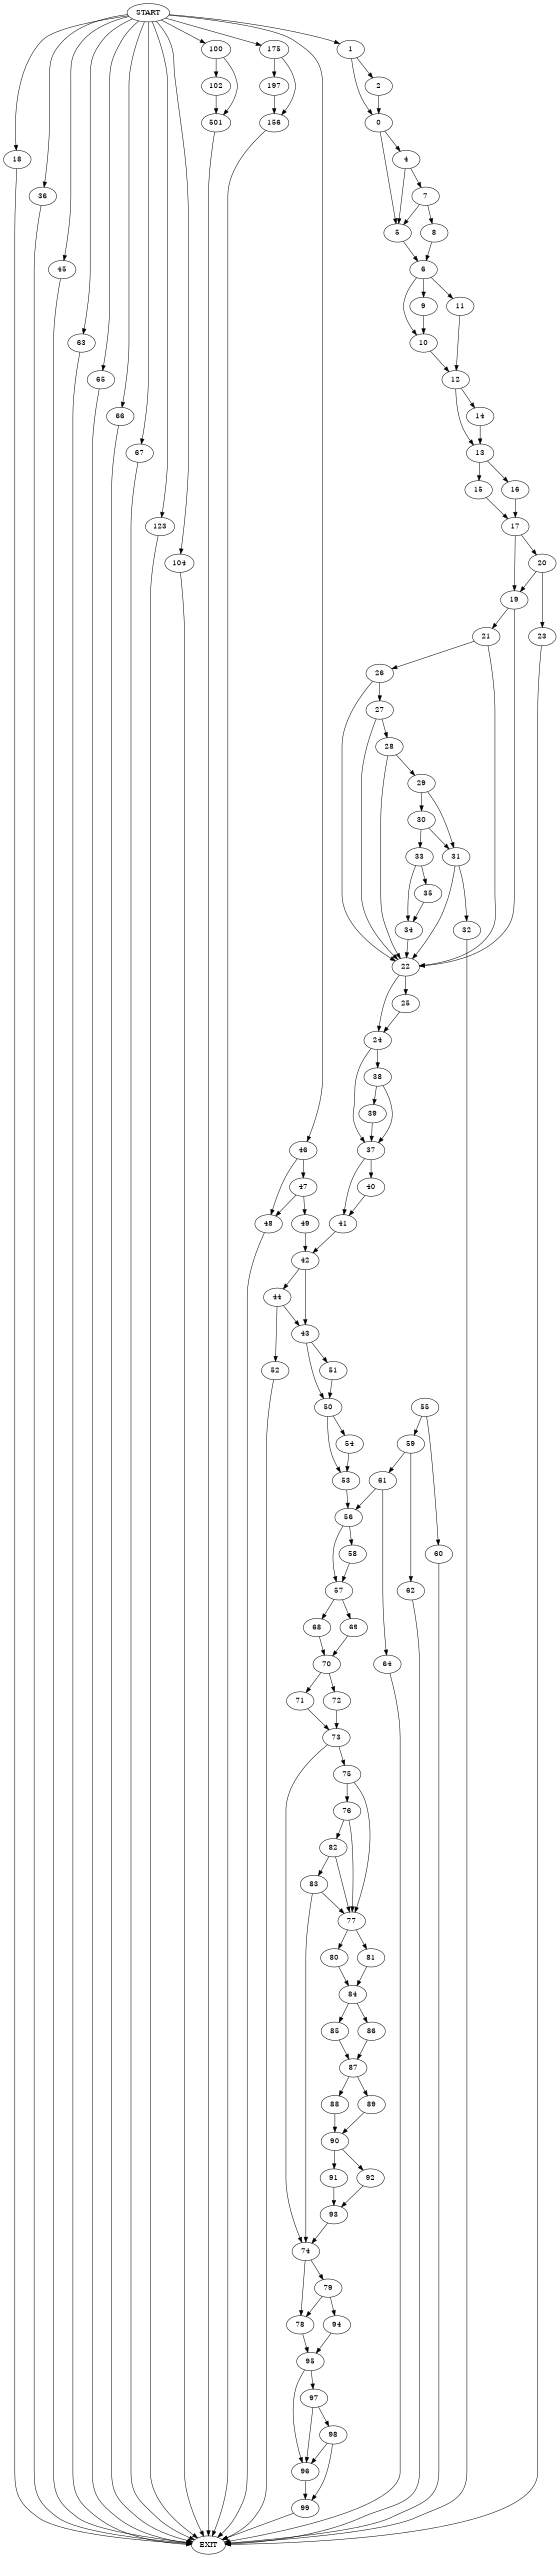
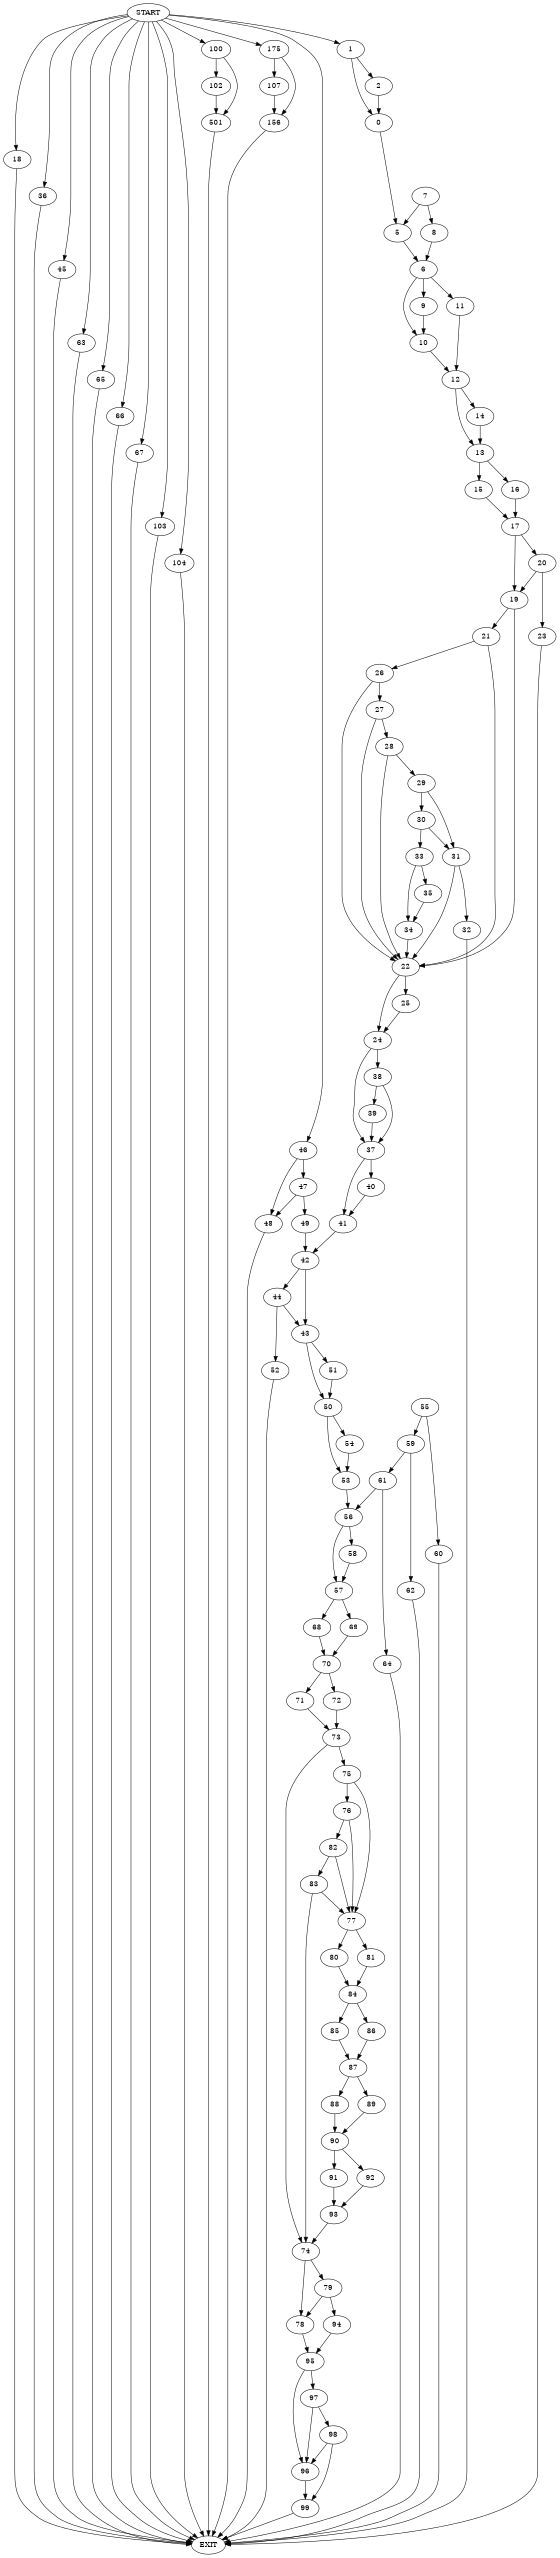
node "197": label "197" -> "107"
node "4": removed
node "123": label "123" -> "103"
